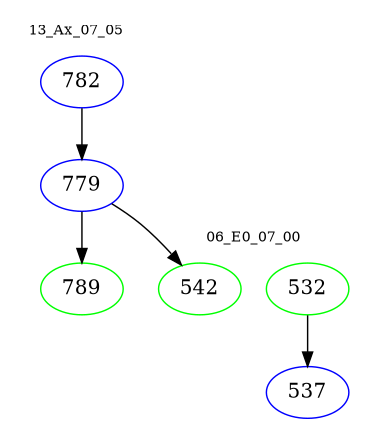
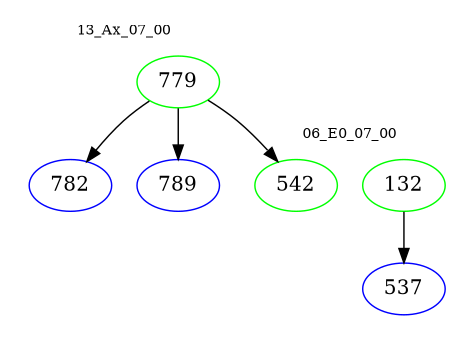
cluster "13_Ax_07_05": label "13_Ax_07_05" -> "13_Ax_07_00"
edge "782" -> "779": reversed
node "779": color blue -> green
node "789": color green -> blue
node "532": label "532" -> "132"
